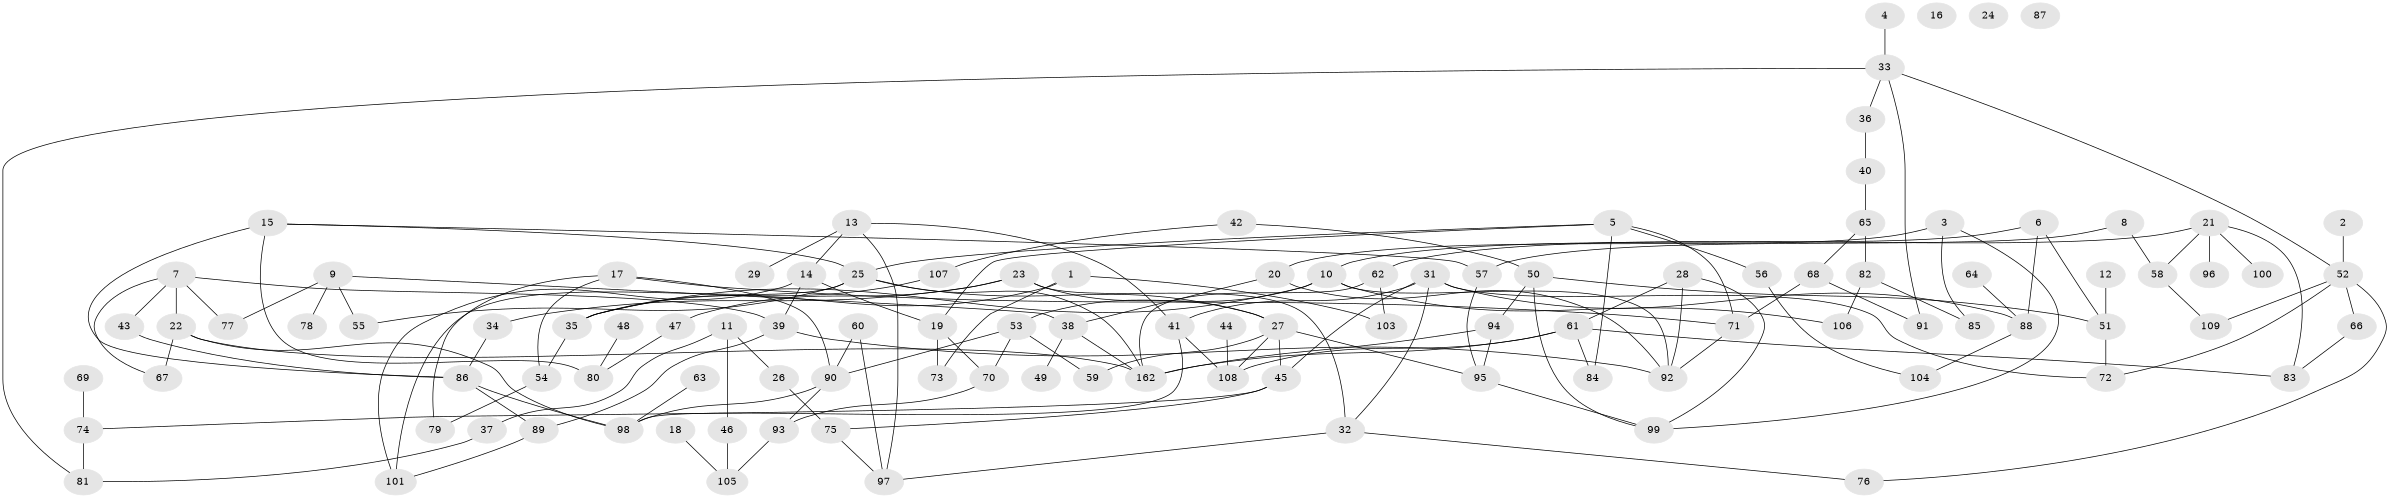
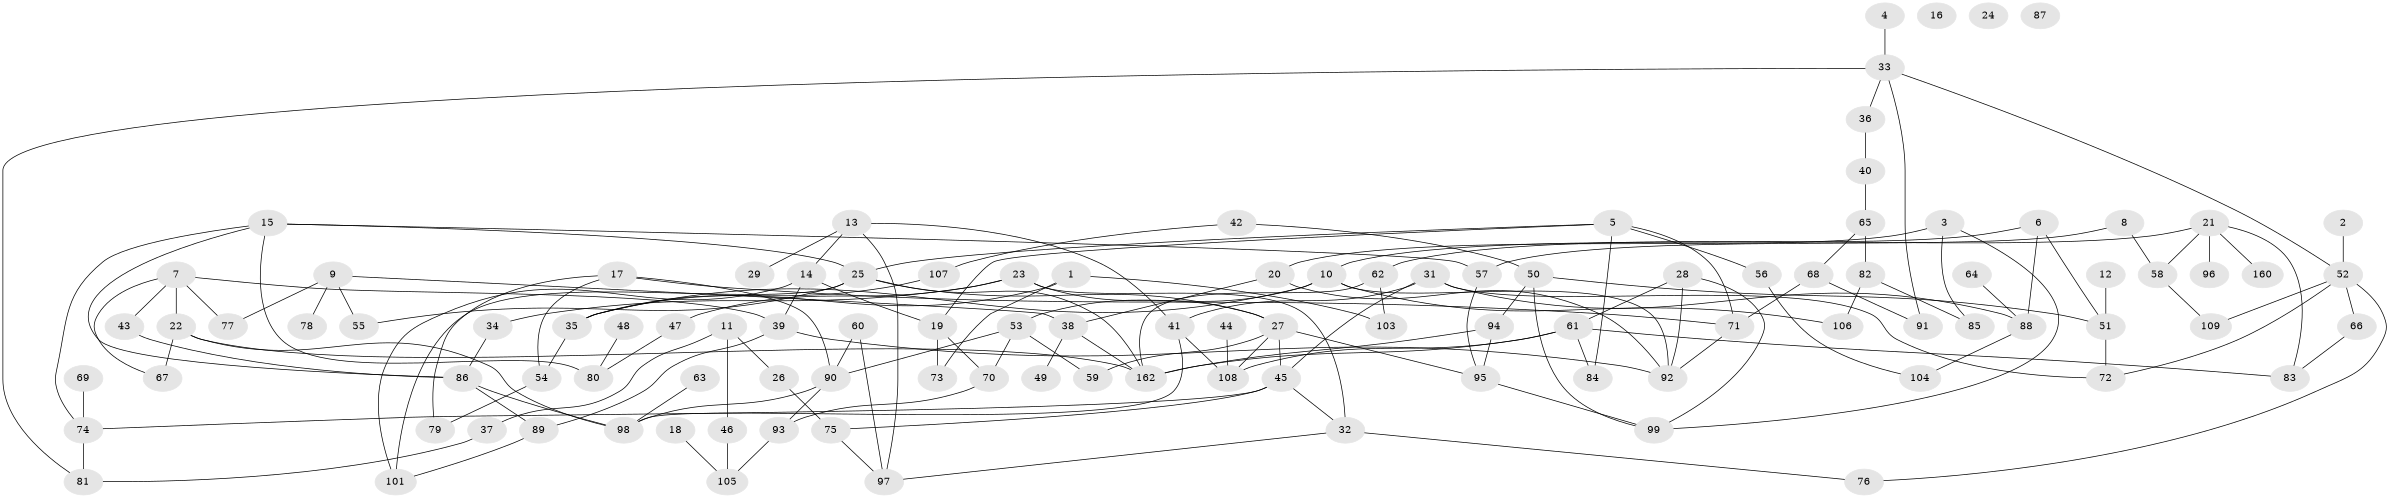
edge "15" -- "74": added
node "100": label "100" -> "160"
edge "31" -- "32": now "45" -- "32"
